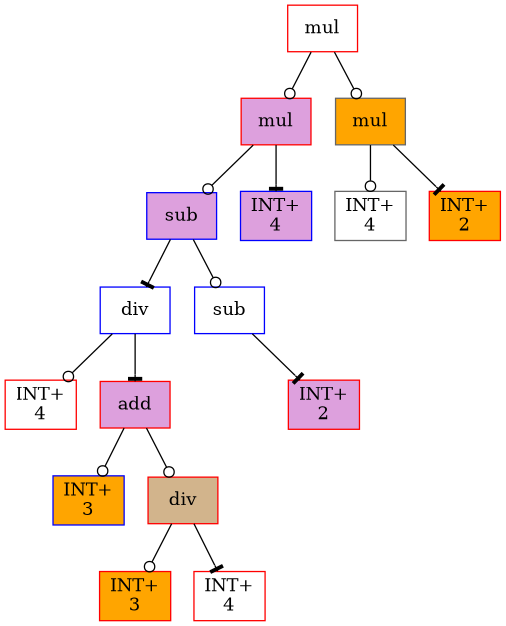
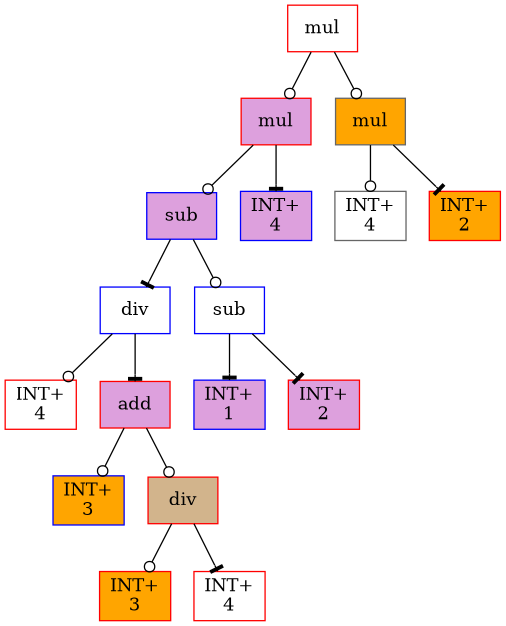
node "INT+ 1": added
